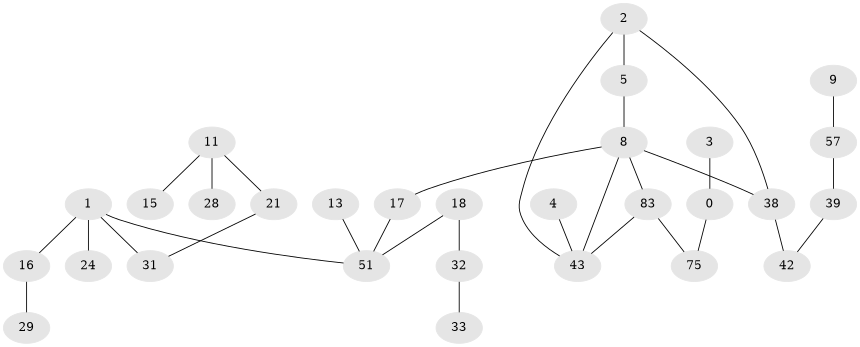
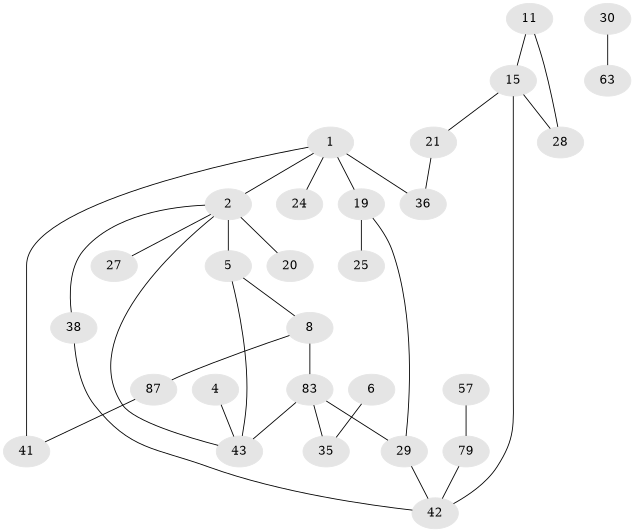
node "9": removed
edge "15" -- "28": added
node "3": removed
edge "8" -- "38": removed
edge "11" -- "21": now "15" -- "21"
edge "1" -- "2": added
node "13": removed
node "17": label "17" -> "87"
node "18": removed
edge "8" -- "43": now "5" -- "43"
node "0": label "0" -> "6"
node "39": label "39" -> "79"
node "16": label "16" -> "19"
node "27": added
node "31": label "31" -> "36"
node "20": added
node "25": added
node "51": label "51" -> "41"
node "32": label "32" -> "30"
node "75": label "75" -> "35"
edge "15" -- "42": added
node "33": label "33" -> "63"
edge "83" -- "29": added
edge "29" -- "42": added
